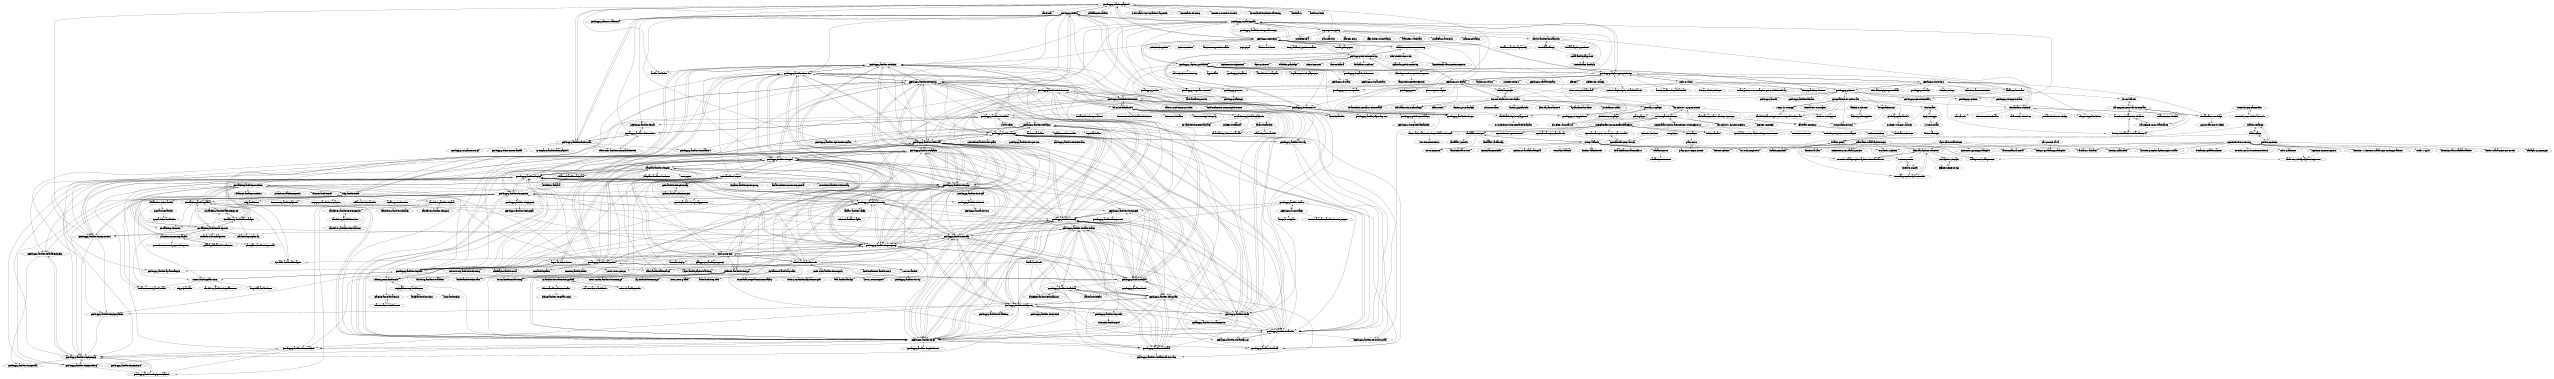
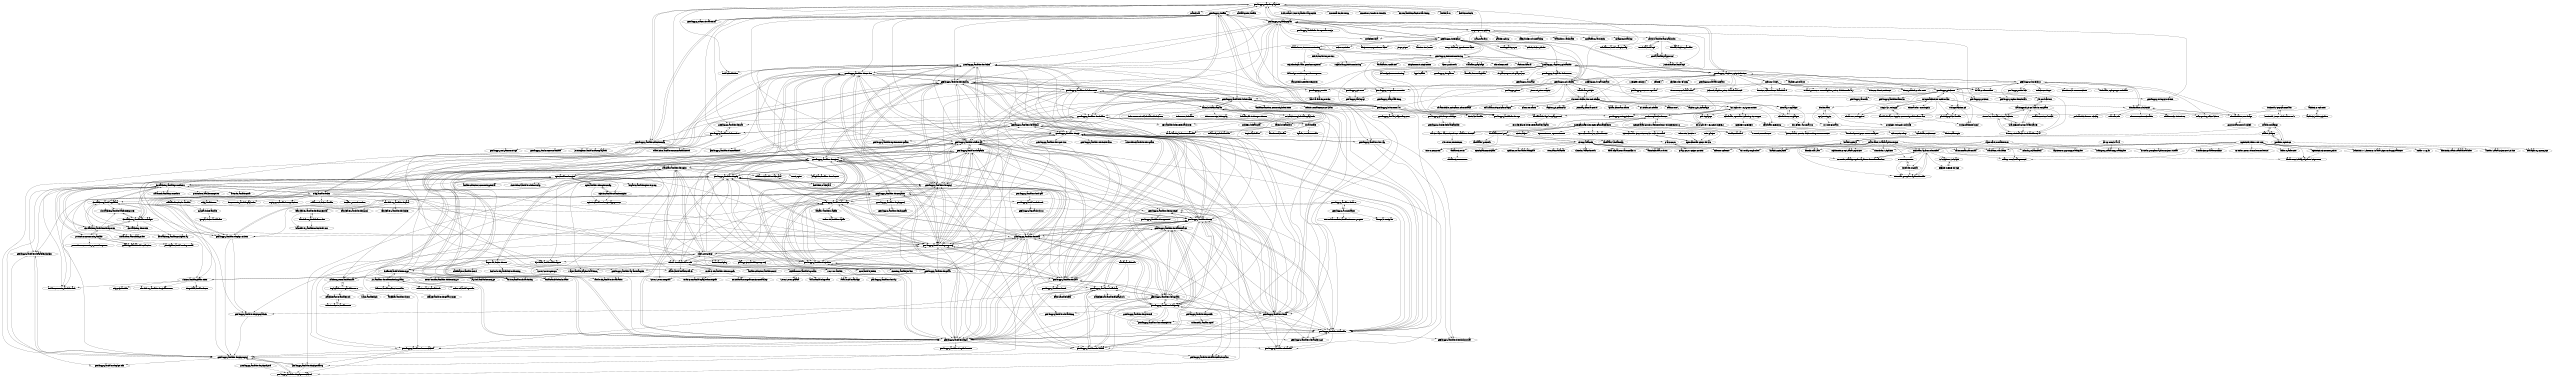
node "rhietala/raspberry-cookeem": label "rhietala/raspberry-cookeem" -> "rhietala/raspberry-ansible"
node "geerlingguy/baby-safe-temp": added
node "mhz/ansible-pushgateway": label "mhz/ansible-pushgateway" -> "cloudalchemy/ansible-pushgateway"
